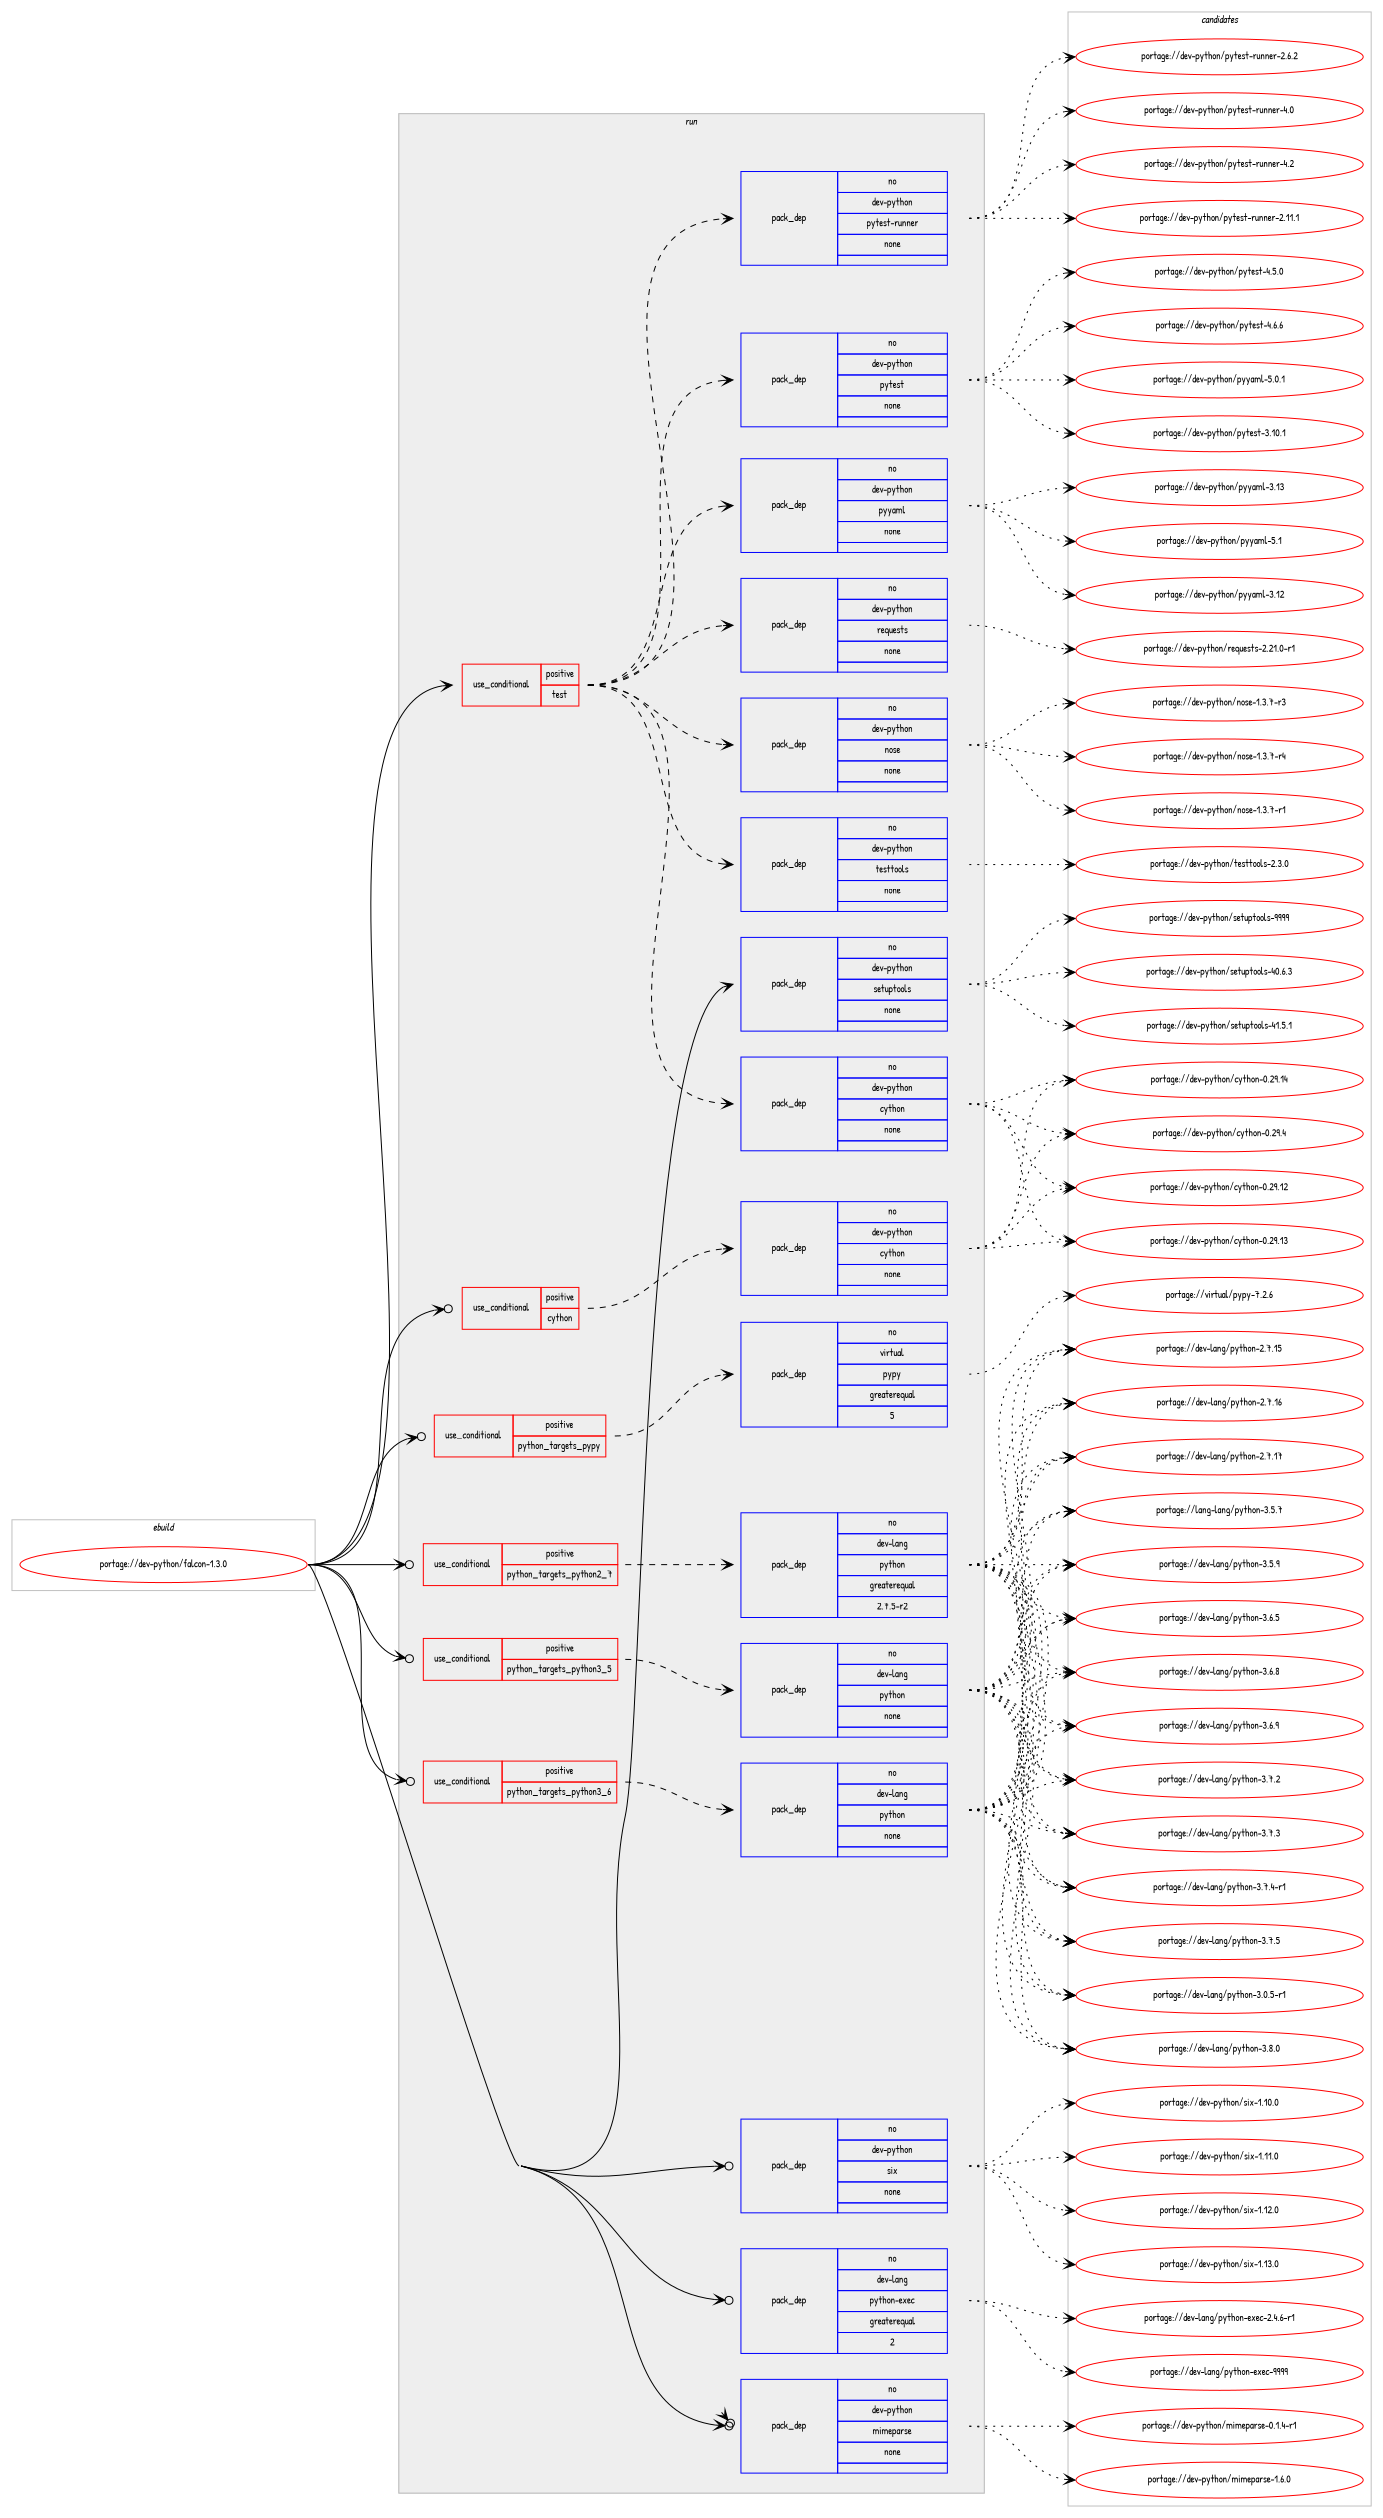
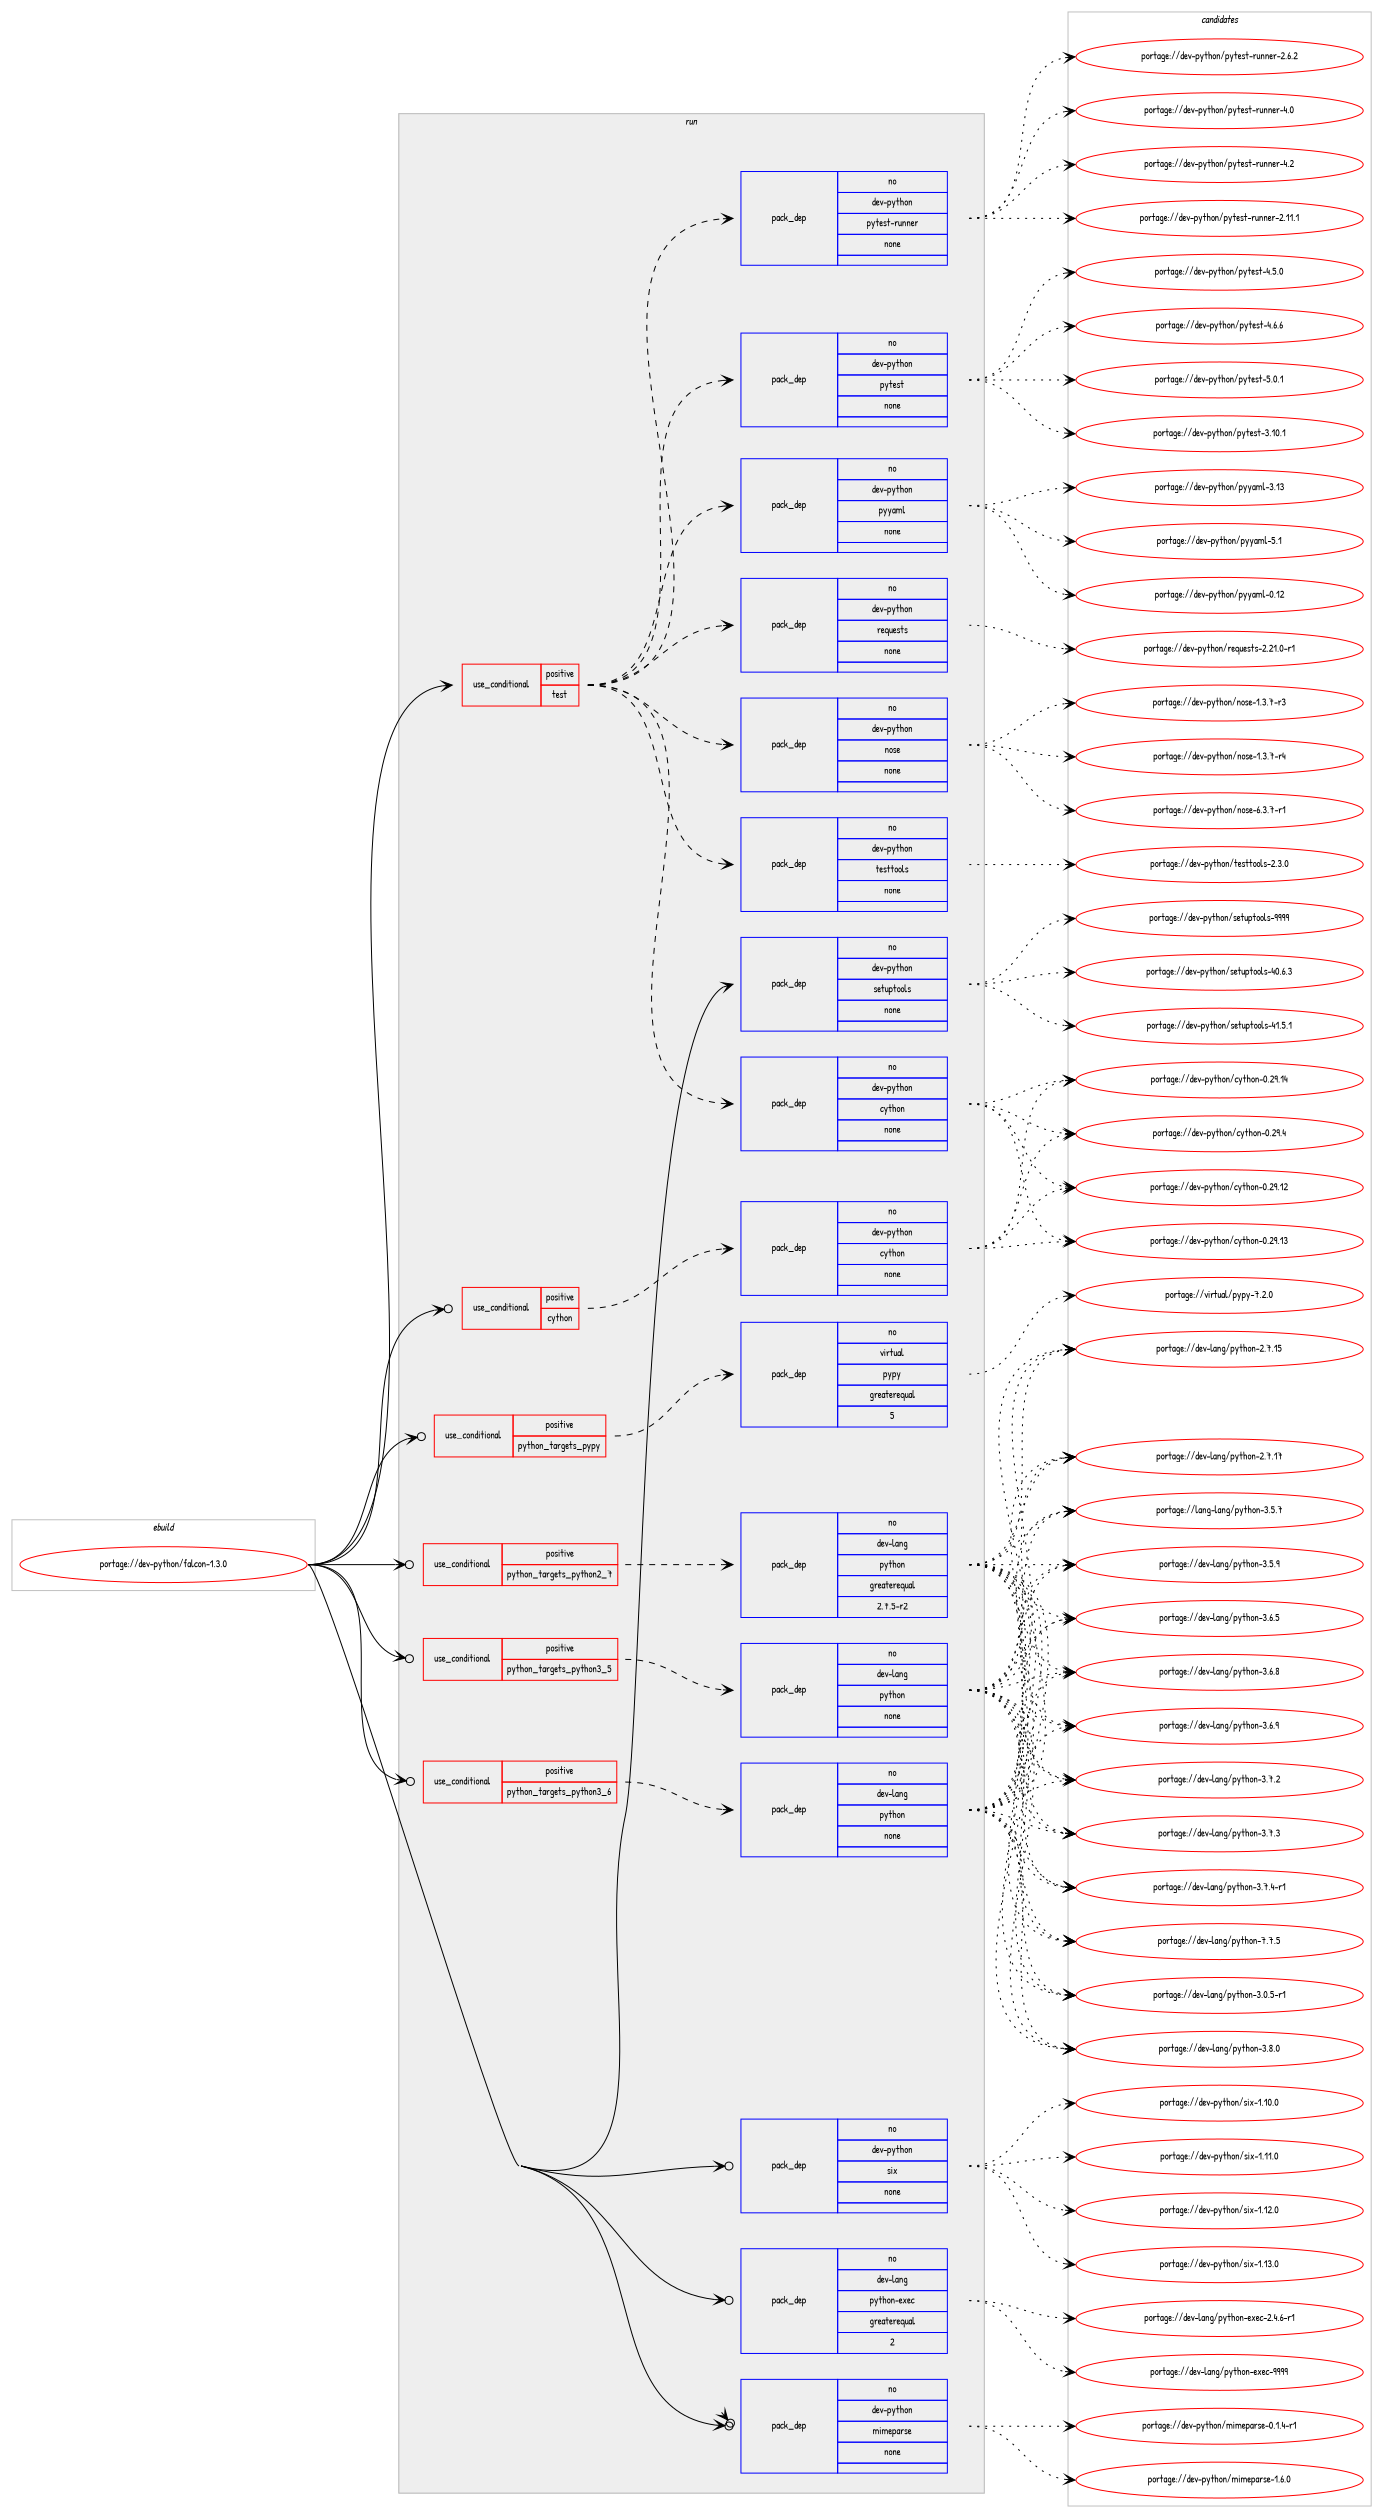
node "portage://dev-python/pyyaml-5.0.1": label "portage://dev-python/pyyaml-5.0.1" -> "portage://dev-python/pytest-5.0.1"
node "portage://dev-python/pyyaml-3.12": label "portage://dev-python/pyyaml-3.12" -> "portage://dev-python/pyyaml-0.12"
node "portage://dev-python/nose-1.3.7-r1": label "portage://dev-python/nose-1.3.7-r1" -> "portage://dev-python/nose-6.3.7-r1"
node "portage://virtual/pypy-7.2.6": label "portage://virtual/pypy-7.2.6" -> "portage://virtual/pypy-7.2.0"
node "portage://dev-lang/python-2.7.16": removed
node "portage://dev-lang/python-3.7.5": label "portage://dev-lang/python-3.7.5" -> "portage://dev-lang/python-7.7.5"
